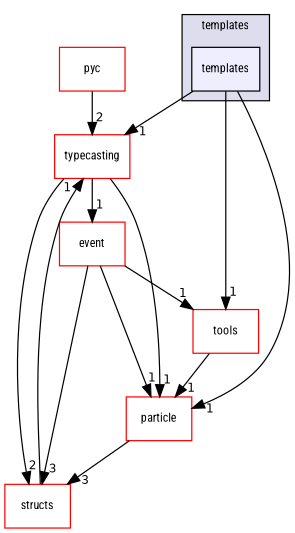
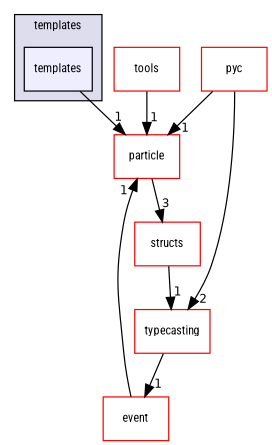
edge "templates" -> "typecasting": removed
edge "templates" -> "tools": removed
edge "typecasting" -> "particle": now "pyc" -> "particle"
edge "event" -> "tools": removed
edge "typecasting" -> "structs": removed
edge "event" -> "structs": removed
